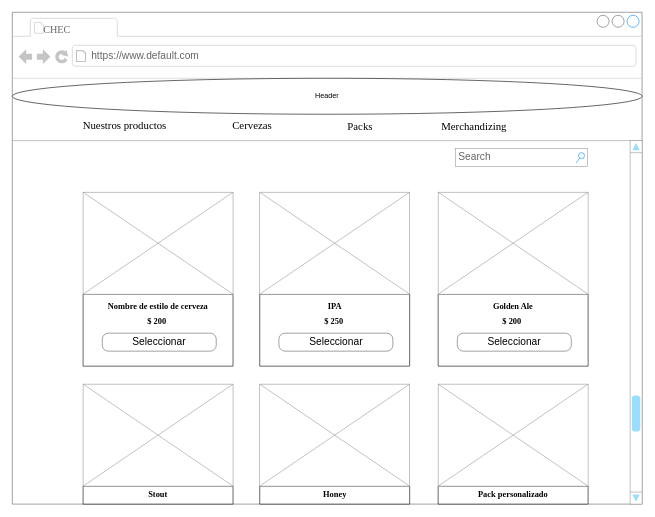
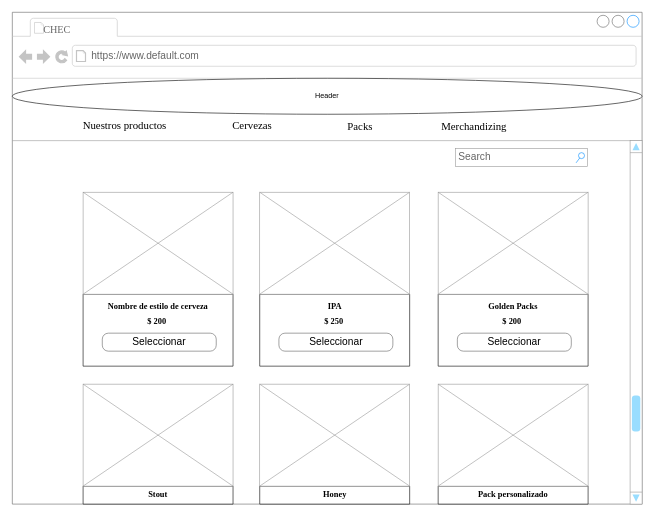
node "Golden Ale": label "Golden Ale" -> "Golden Packs"
